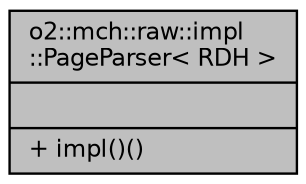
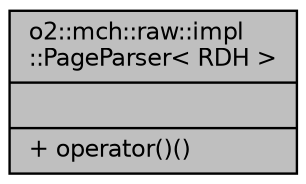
node "o2::mch::raw::impl": text "+ impl()()" -> "+ operator()()"
